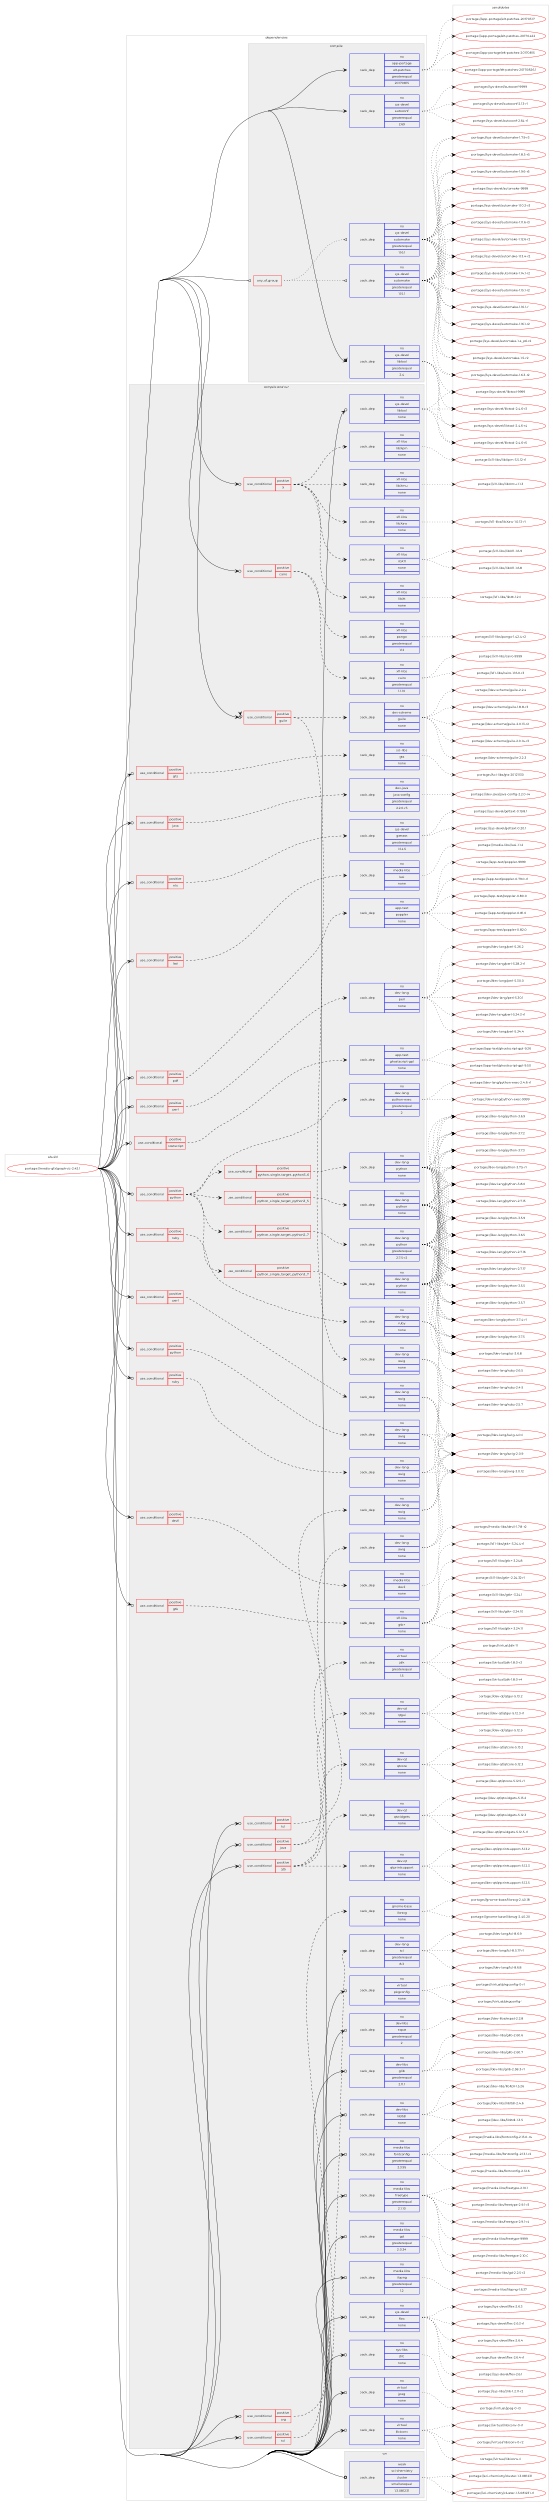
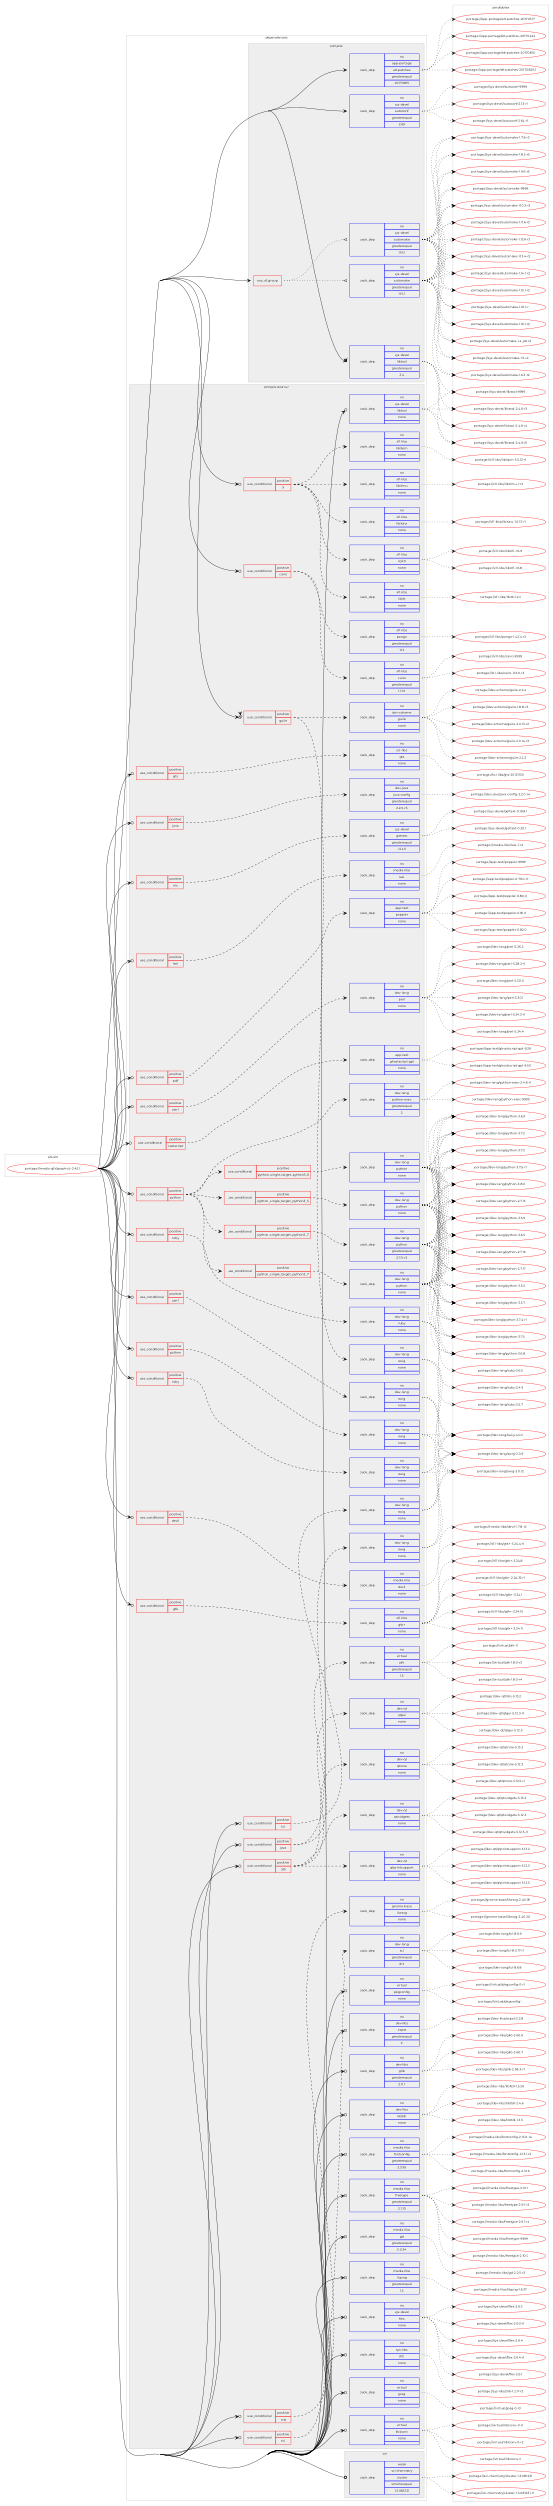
edge "portage://media-gfx/graphviz-2.42.1" -> "any_of_group": arrowhead oinv -> vee
node "portage://dev-lang/sci-3.6.8": label "portage://dev-lang/sci-3.6.8" -> "portage://dev-lang/python-3.6.8"
node "portage://dev-qt/qtgui-5.13.2": label "portage://dev-qt/qtgui-5.13.2" -> "portage://dev-qt/libs-5.13.2"
